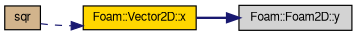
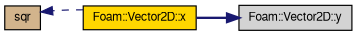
node "Foam::Foam2D::y": label "Foam::Foam2D::y" -> "Foam::Vector2D::y"
edge "sqr" -> "Foam::Vector2D::x": reversed
